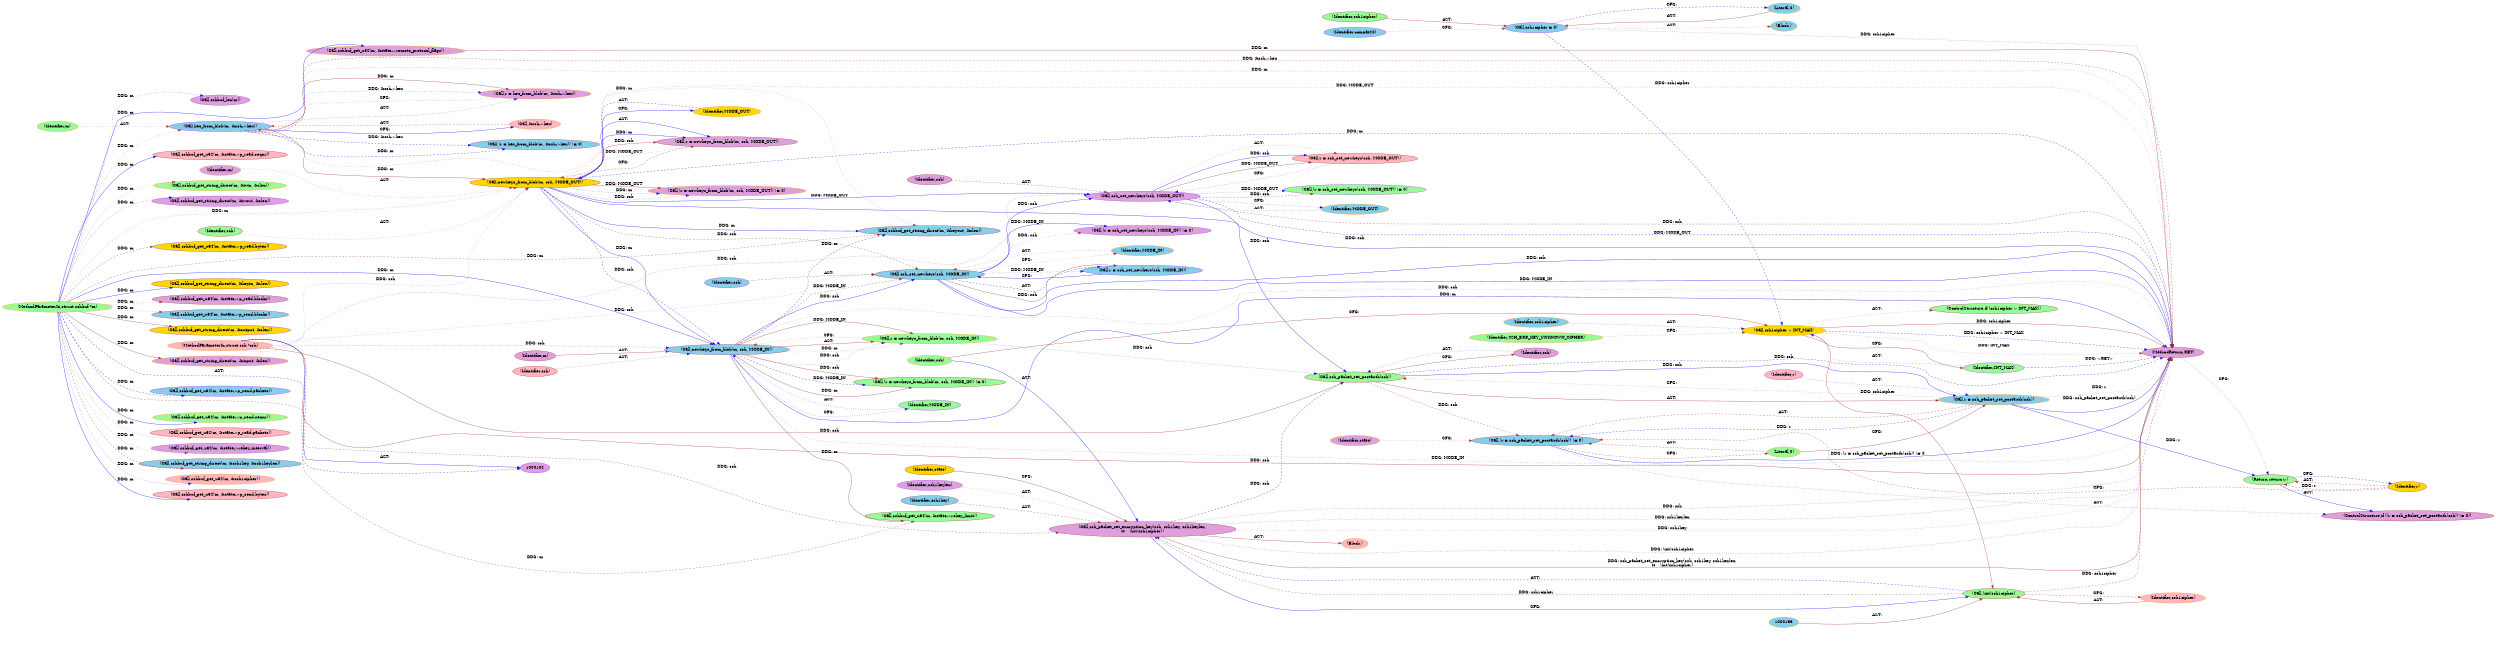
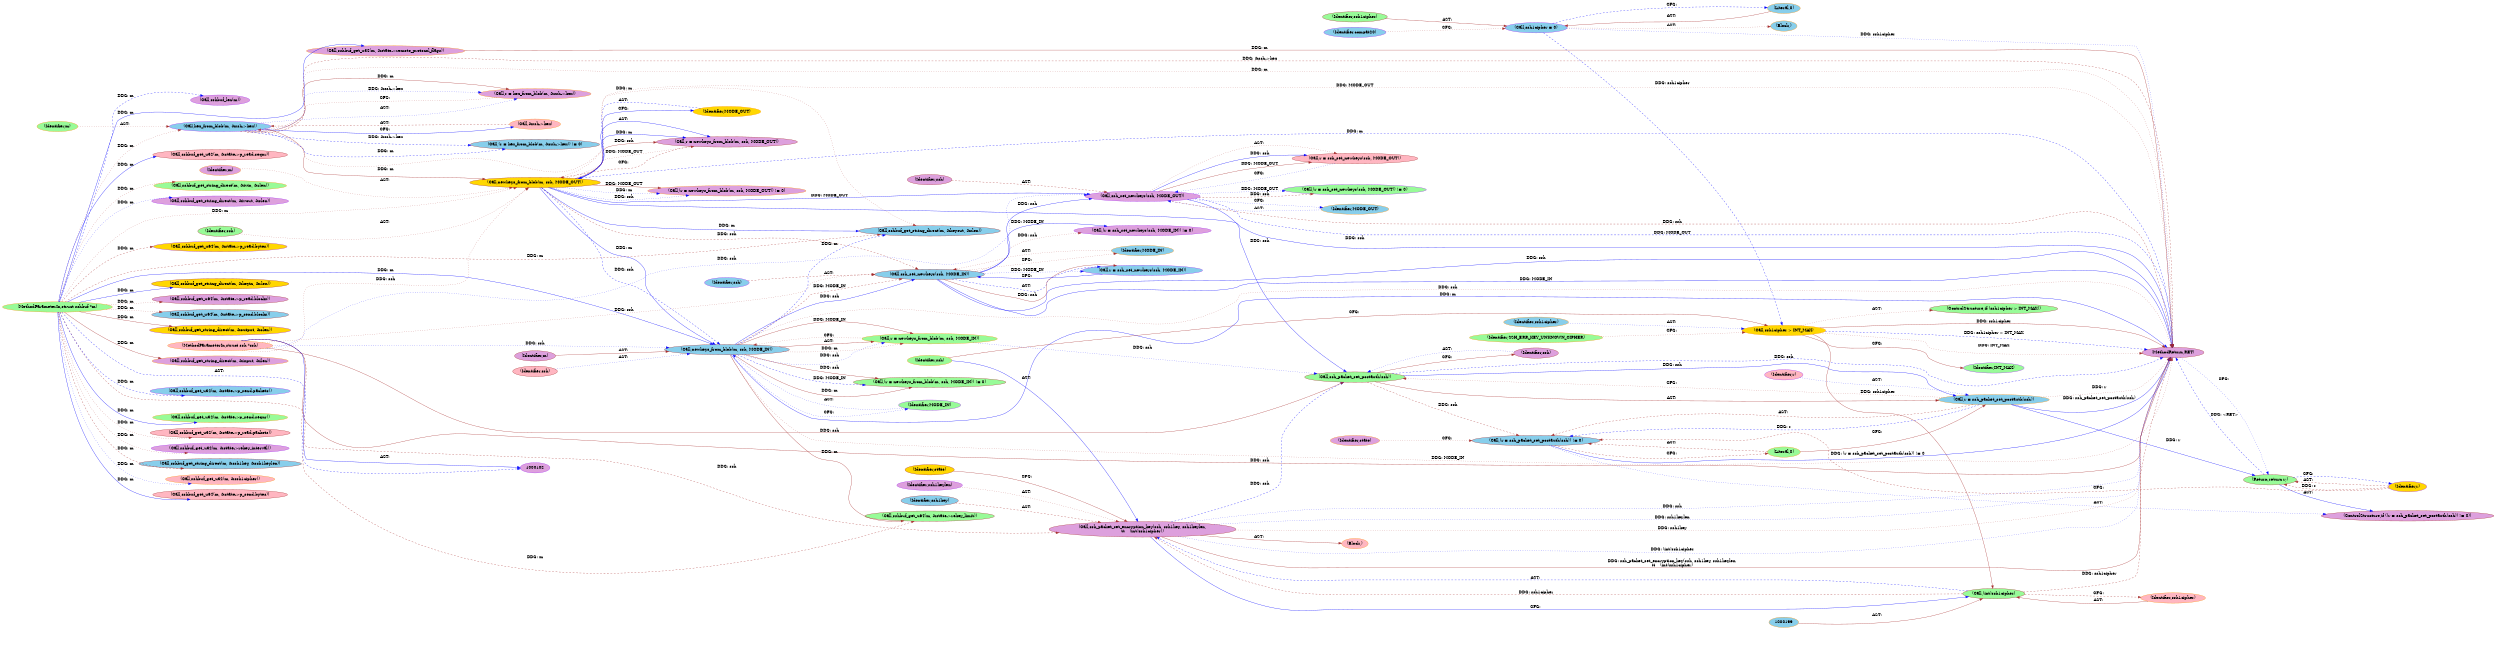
edge "(MethodParameterIn,struct sshbuf *m)" -> "(Call,sshbuf_len(m))": style dotted -> dashed
edge "(Identifier,INT_MAX)" -> "(Call,ssh1cipher > INT_MAX)": removed, label "AST:"
edge "(Identifier,INT_MAX)" -> "(MethodReturn,RET)": now "(Return,return r;)" -> "(MethodReturn,RET)"
